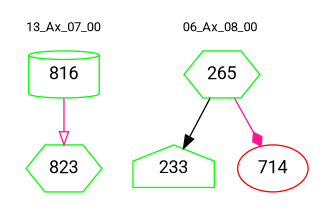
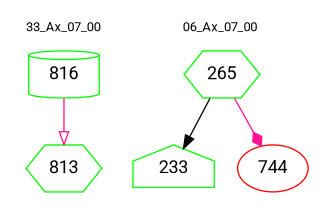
cluster "13_Ax_07_00": label "13_Ax_07_00" -> "33_Ax_07_00"
cluster "06_Ax_08_00": label "06_Ax_08_00" -> "06_Ax_07_00"
node "823": label "823" -> "813"
node "714": label "714" -> "744"
